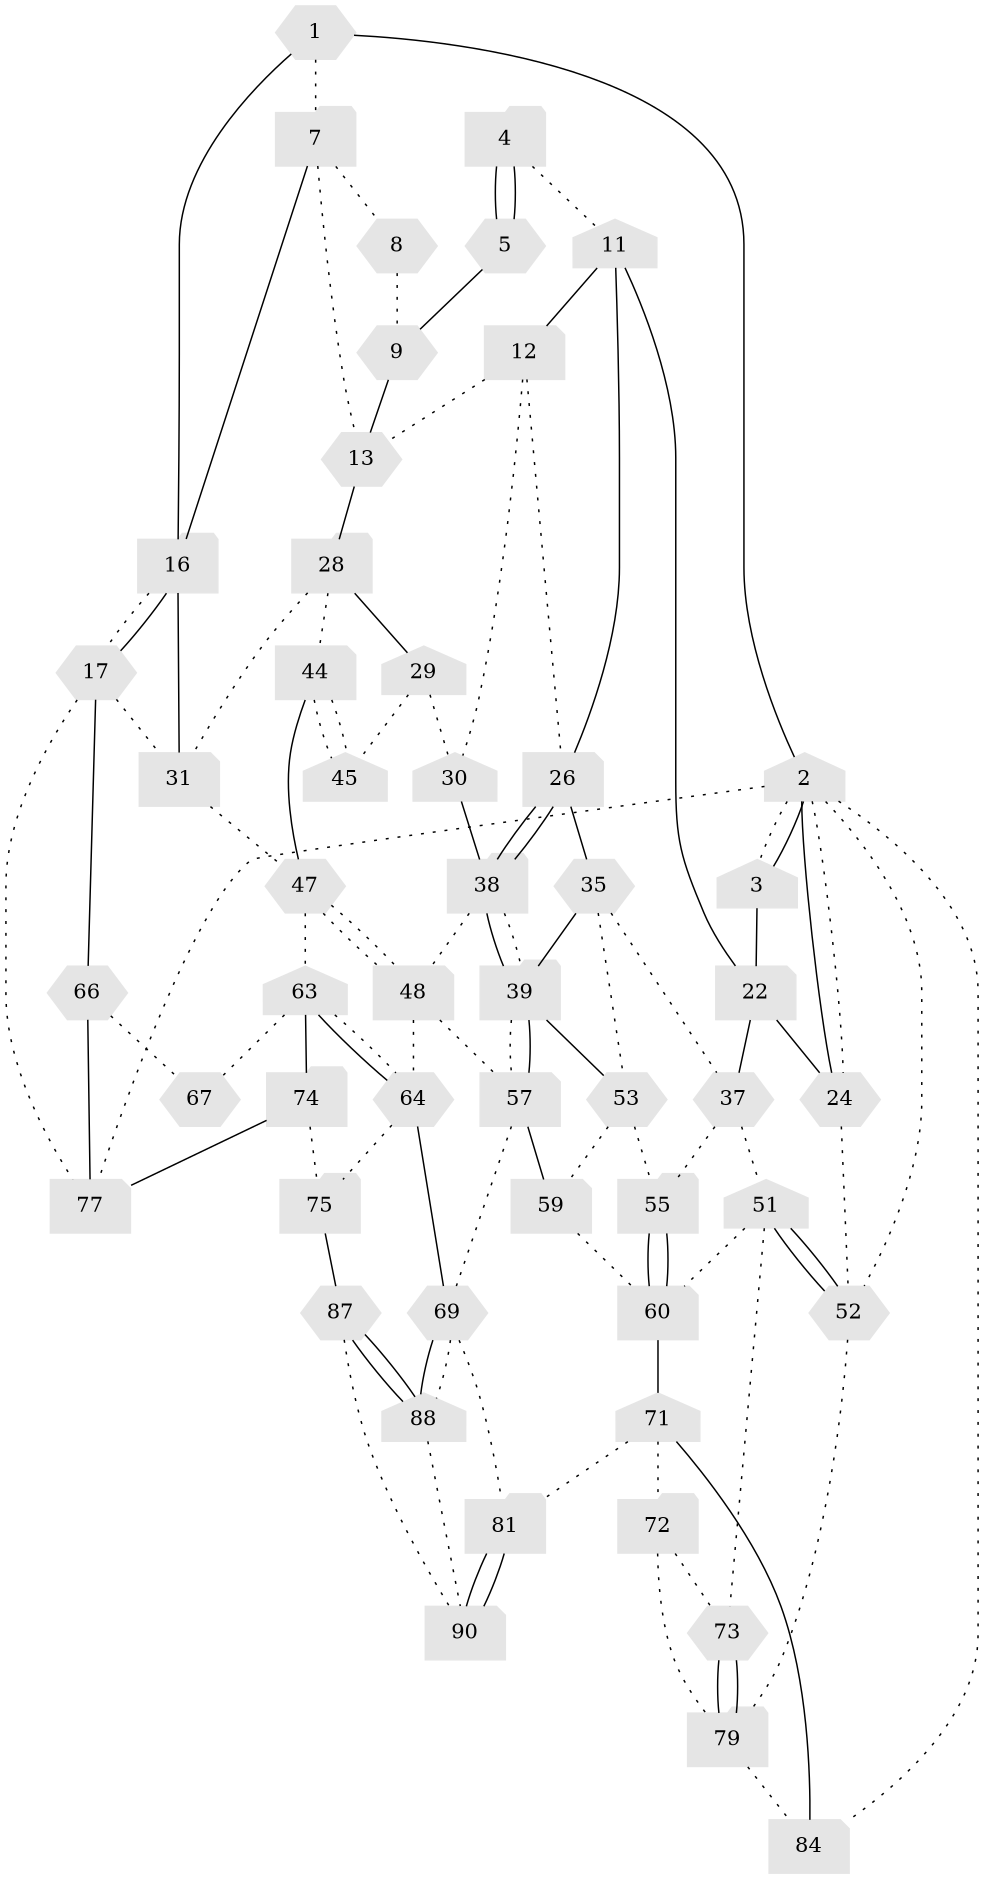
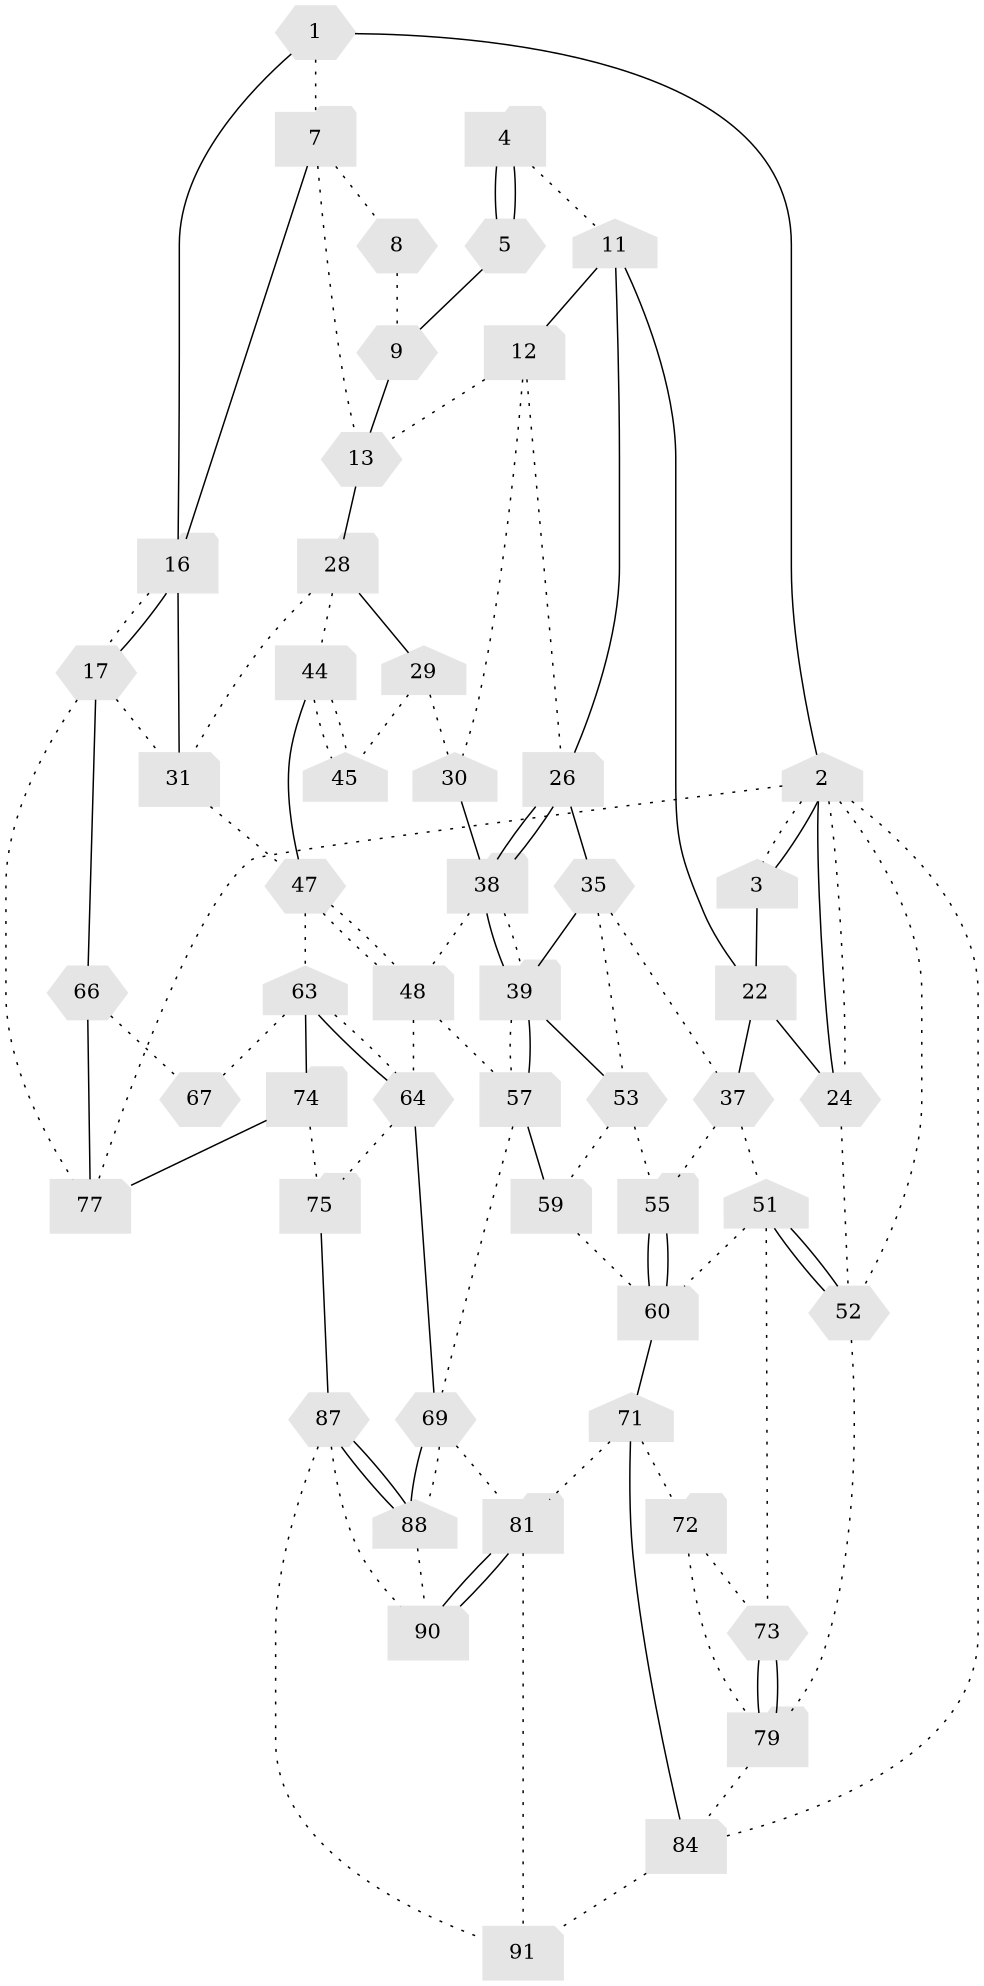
node "91": added
